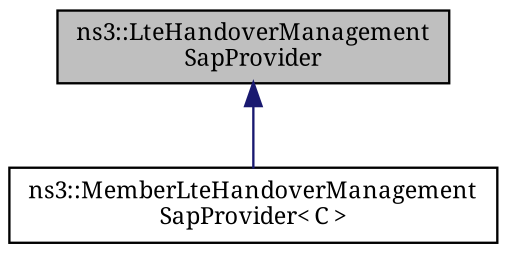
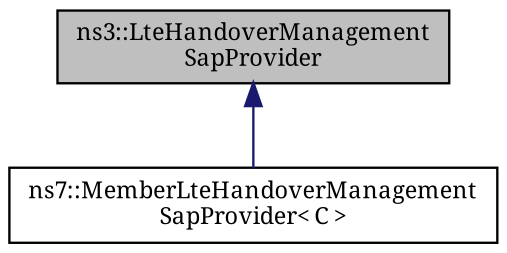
node "ns3::MemberLteHandoverManagement SapProvider< C >": label "ns3::MemberLteHandoverManagement SapProvider< C >" -> "ns7::MemberLteHandoverManagement SapProvider< C >"
